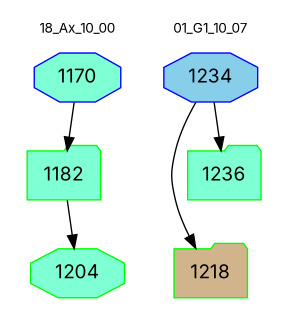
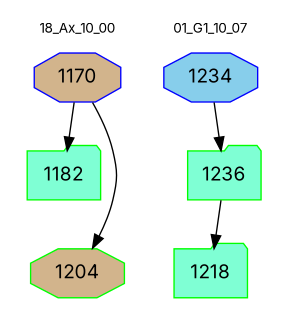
node "1170": fillcolor aquamarine -> tan
edge "1234" -> "1218": now "1236" -> "1218"
edge "1182" -> "1204": now "1170" -> "1204"
node "1204": fillcolor aquamarine -> tan
node "1218": fillcolor tan -> aquamarine
